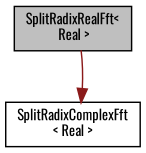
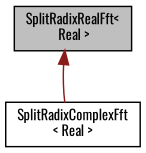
edge "SplitRadixRealFft< Real >" -> "SplitRadixComplexFft < Real >": reversed
